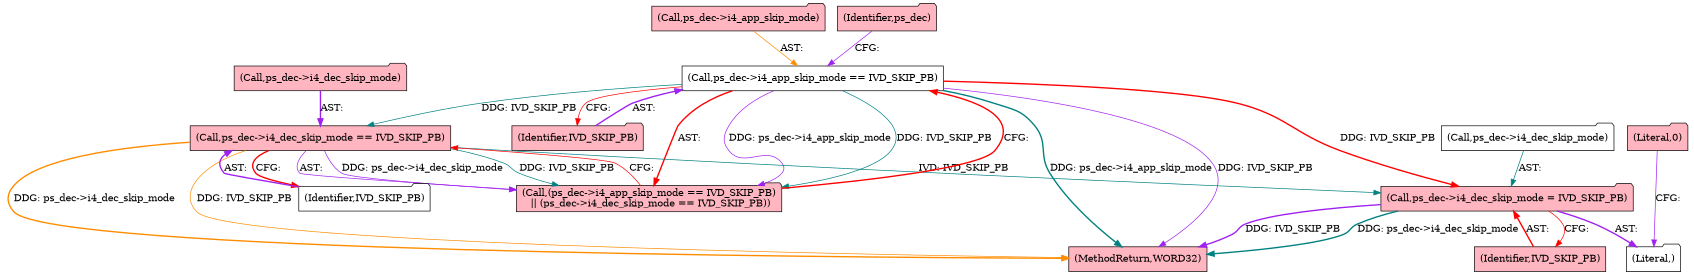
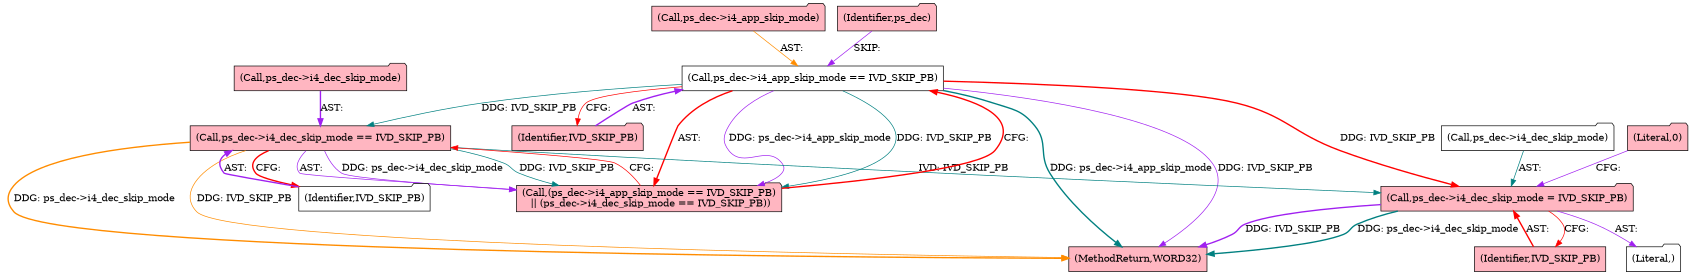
edge "(Identifier,ps_dec)" -> "(Call,ps_dec->i4_app_skip_mode == IVD_SKIP_PB)": label "CFG: " -> "SKIP: "
edge "(Literal,0)" -> "(Literal,)": now "(Literal,0)" -> "(Call,ps_dec->i4_dec_skip_mode = IVD_SKIP_PB)"
edge "(Call,ps_dec->i4_dec_skip_mode = IVD_SKIP_PB)" -> "(Literal,)": style bold -> solid
